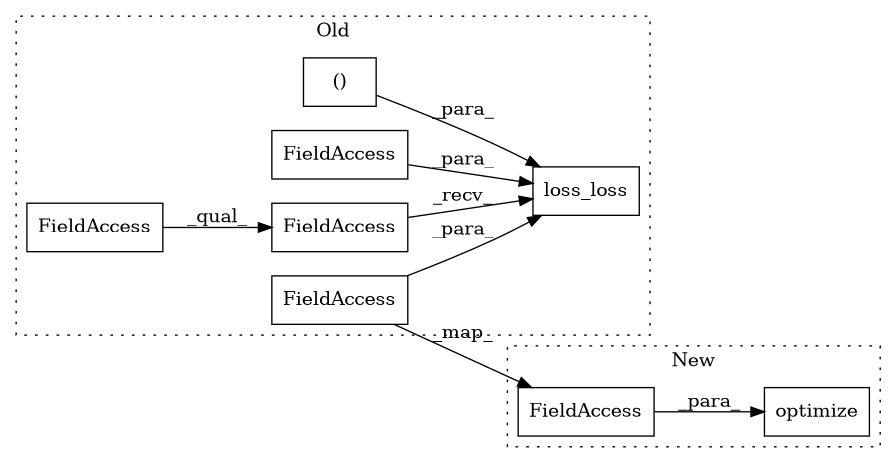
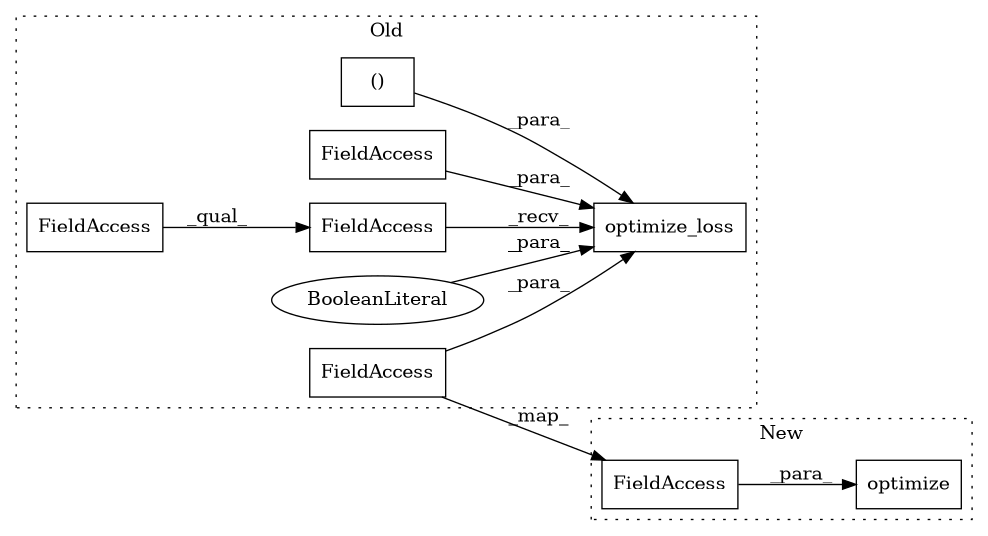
node "loss_loss": label "loss_loss" -> "optimize_loss"
node "BooleanLiteral": added
